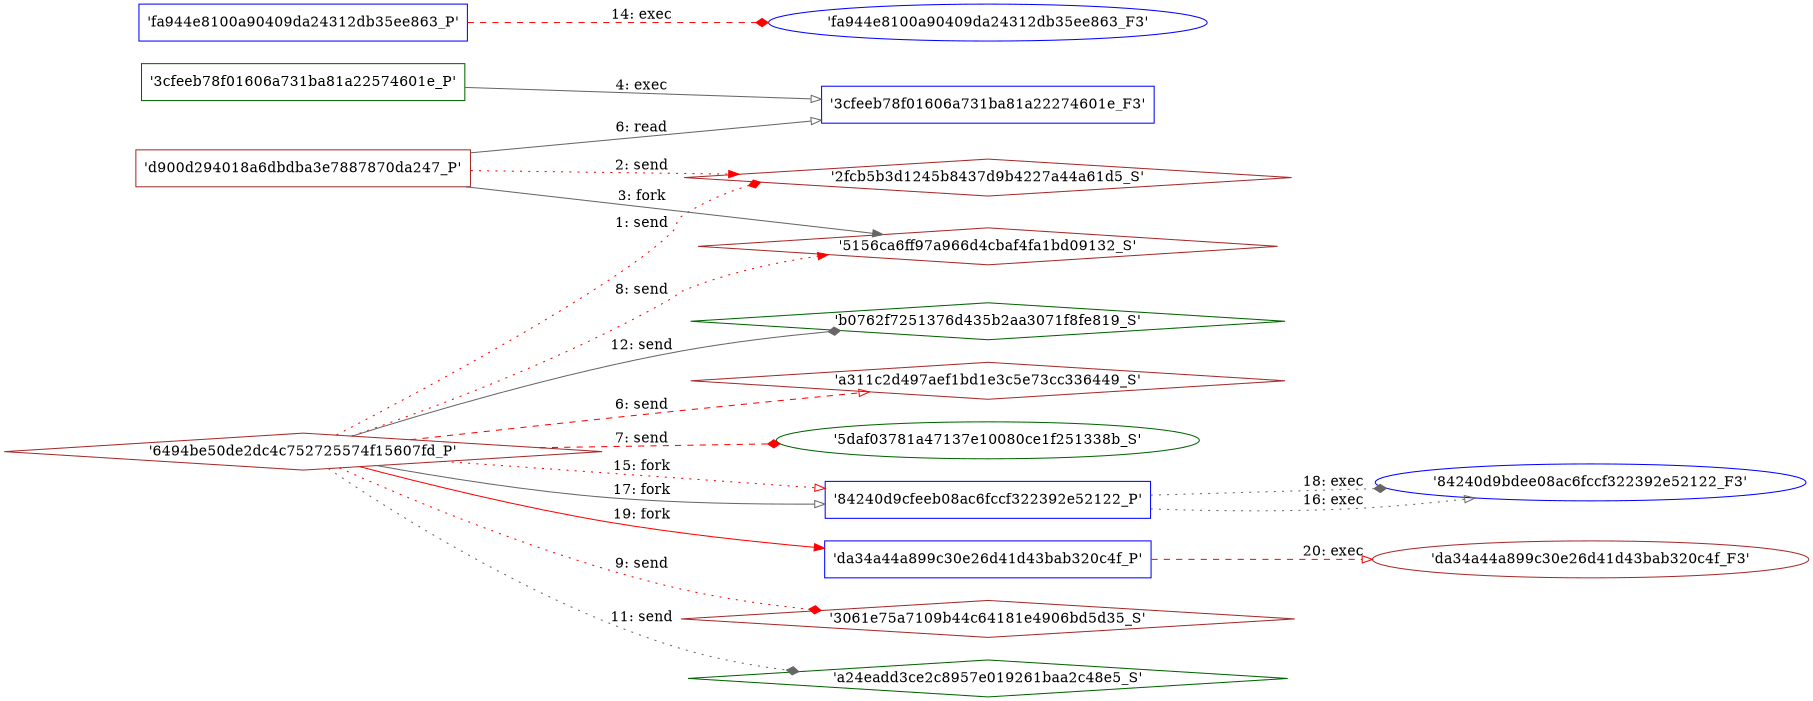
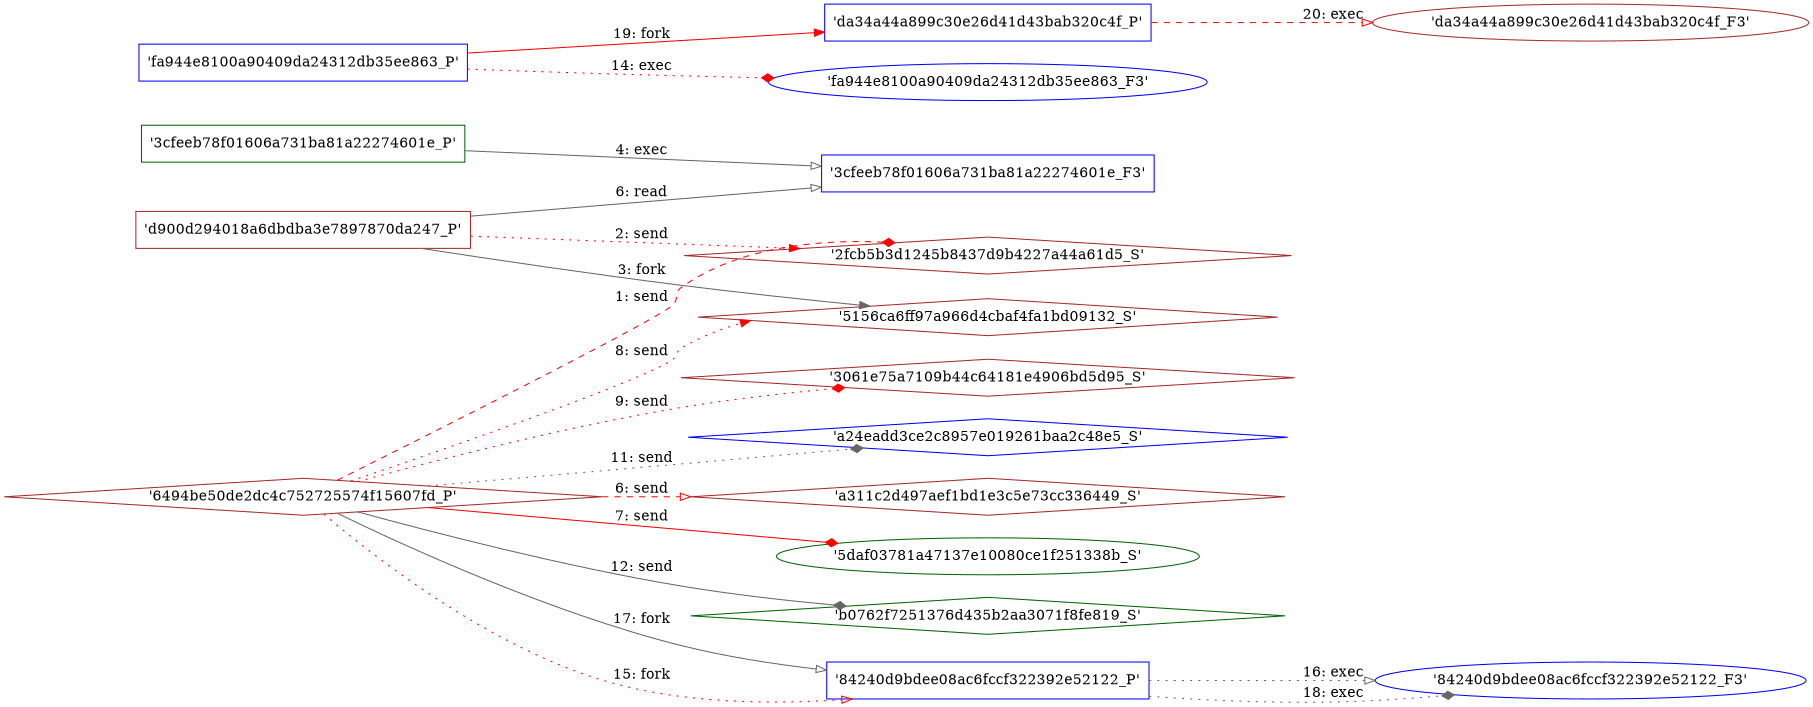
edge "'fa944e8100a90409da24312db35ee863_P'" -> "'fa944e8100a90409da24312db35ee863_F3'": style dashed -> dotted
node "'3cfeeb78f01606a731ba81a22574601e_P'": label "'3cfeeb78f01606a731ba81a22574601e_P'" -> "'3cfeeb78f01606a731ba81a22274601e_P'"
node "'d900d294018a6dbdba3e7887870da247_P'": label "'d900d294018a6dbdba3e7887870da247_P'" -> "'d900d294018a6dbdba3e7897870da247_P'"
edge "'6494be50de2dc4c752725574f15607fd_P'" -> "'2fcb5b3d1245b8437d9b4227a44a61d5_S'": style dotted -> dashed
edge "'6494be50de2dc4c752725574f15607fd_P'" -> "'5daf03781a47137e10080ce1f251338b_S'": style dashed -> solid
node "'84240d9cfeeb08ac6fccf322392e52122_P'": label "'84240d9cfeeb08ac6fccf322392e52122_P'" -> "'84240d9bdee08ac6fccf322392e52122_P'"
edge "'6494be50de2dc4c752725574f15607fd_P'" -> "'da34a44a899c30e26d41d43bab320c4f_P'": now "'fa944e8100a90409da24312db35ee863_P'" -> "'da34a44a899c30e26d41d43bab320c4f_P'"
node "'3061e75a7109b44c64181e4906bd5d35_S'": label "'3061e75a7109b44c64181e4906bd5d35_S'" -> "'3061e75a7109b44c64181e4906bd5d95_S'"
node "'a24eadd3ce2c8957e019261baa2c48e5_S'": color darkgreen -> blue
